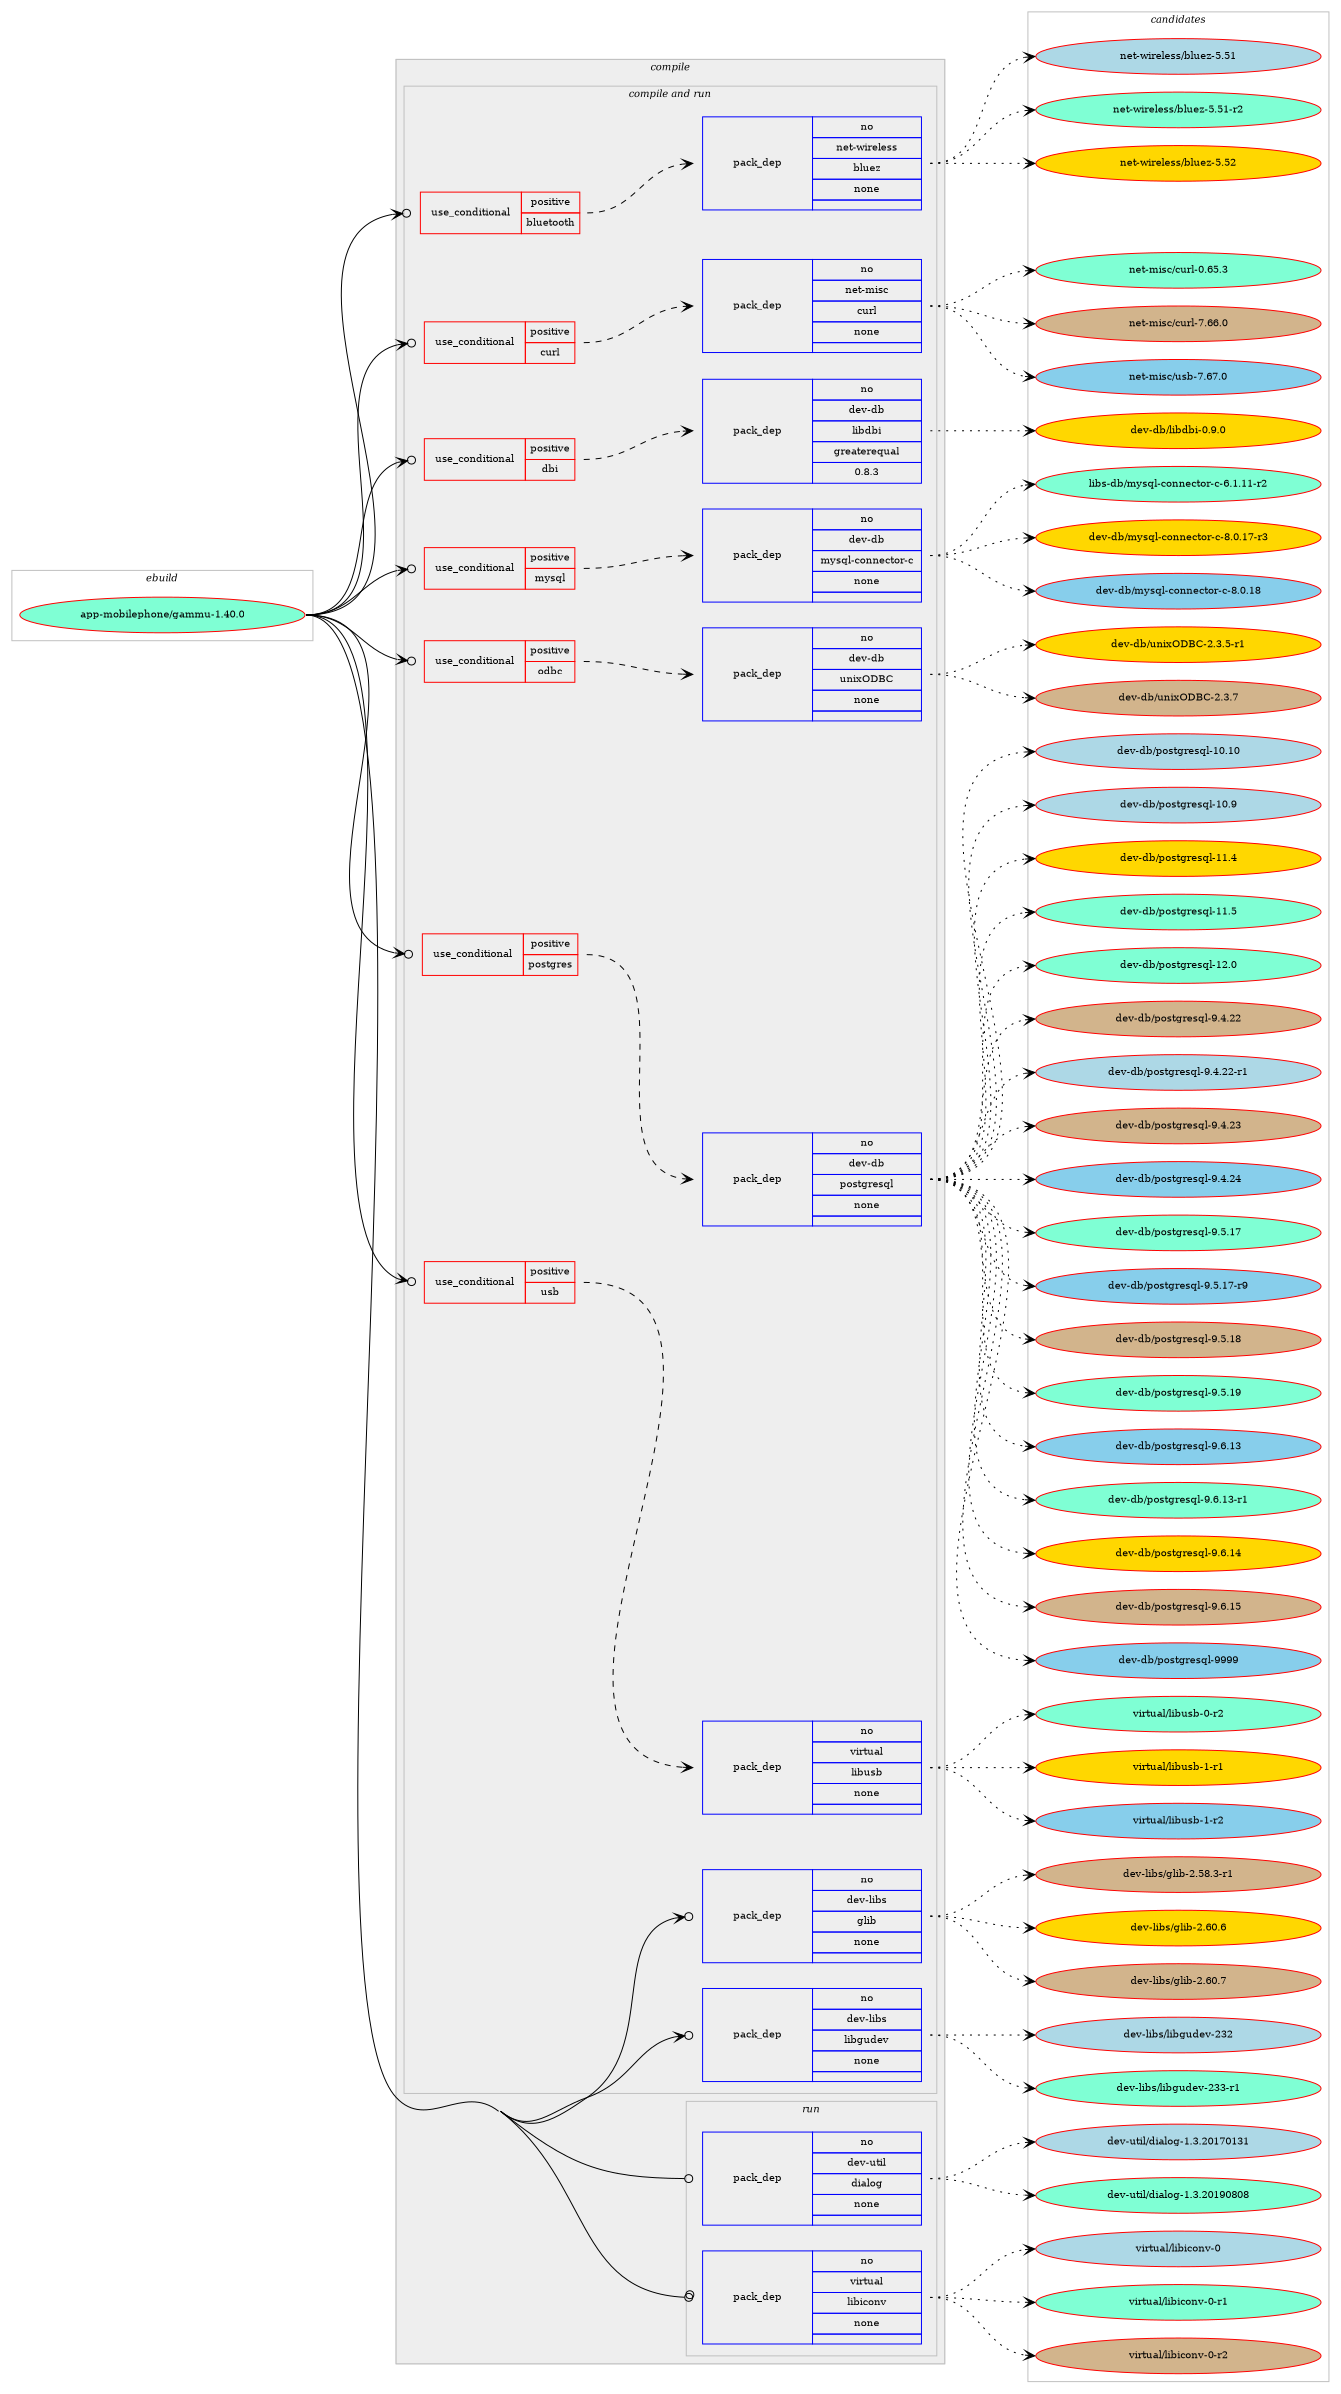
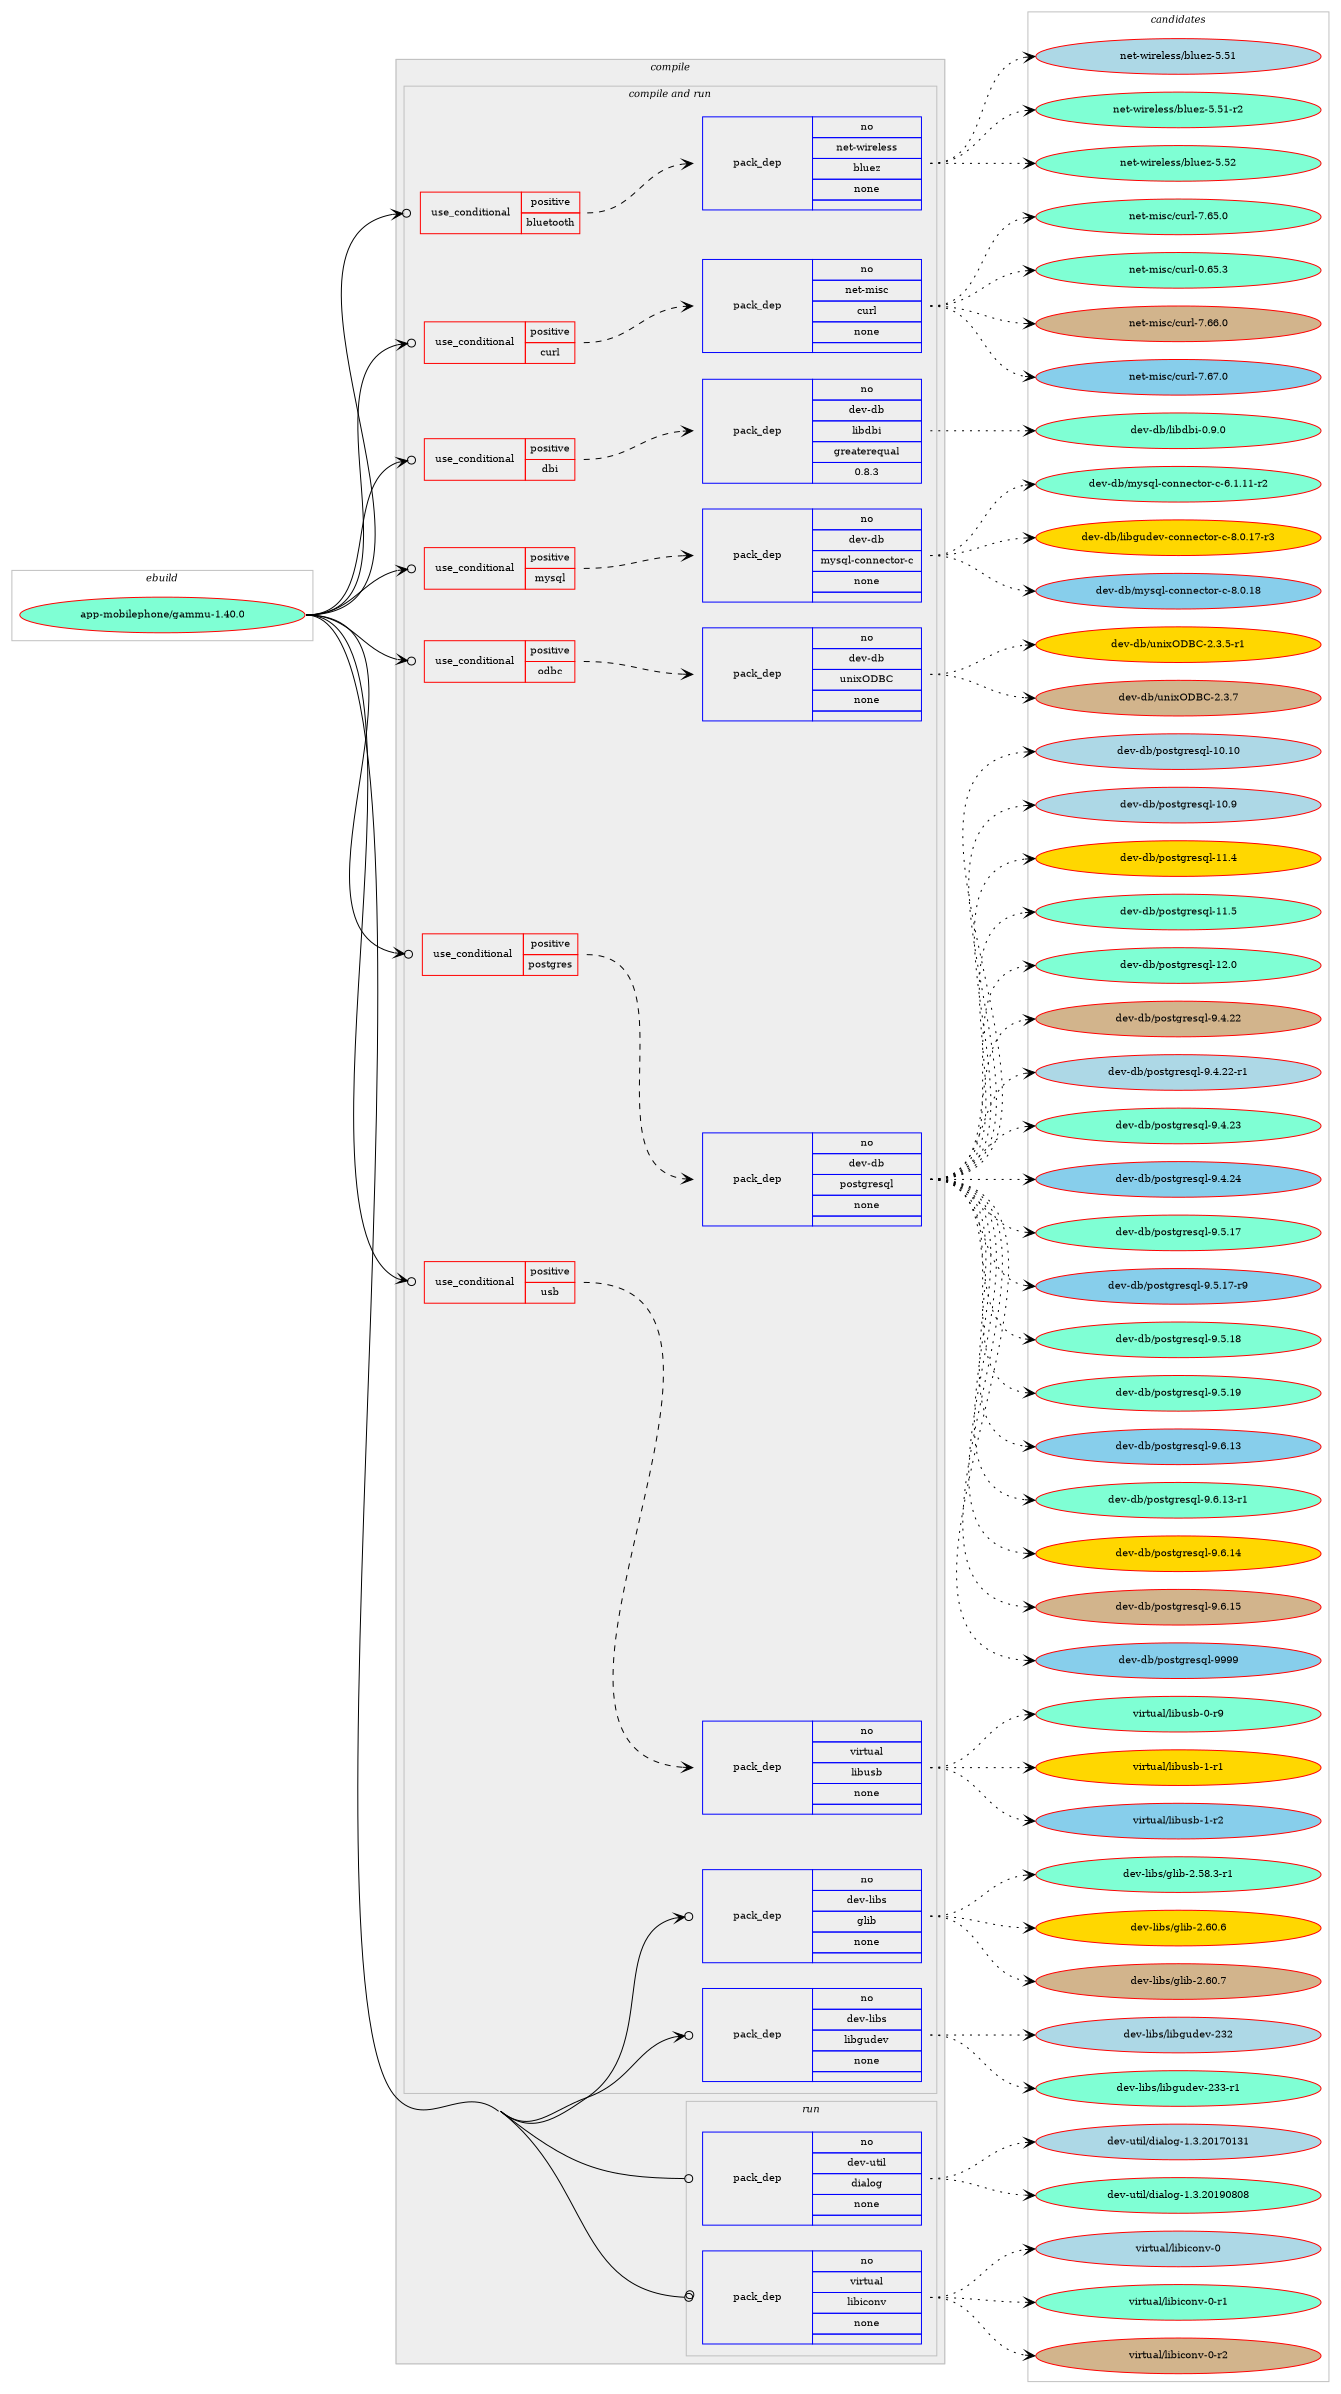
node "net-wireless/bluez-5.52": fillcolor gold -> aquamarine
node "net-misc/curl-7.65.0": added
node "net-misc/usb-7.67.0": label "net-misc/usb-7.67.0" -> "net-misc/curl-7.67.0"
node "dev-db/libdbi-0.9.0": fillcolor gold -> aquamarine
node "libs-db/mysql-connector-c-6.1.11-r2": label "libs-db/mysql-connector-c-6.1.11-r2" -> "dev-db/mysql-connector-c-6.1.11-r2"
node "dev-db/mysql-connector-c-8.0.17-r3": label "dev-db/mysql-connector-c-8.0.17-r3" -> "dev-db/libgudev-connector-c-8.0.17-r3"
node "dev-db/postgresql-9.4.23": fillcolor tan -> aquamarine
node "dev-db/postgresql-9.5.18": fillcolor tan -> aquamarine
node "virtual/libusb-0-r2": label "virtual/libusb-0-r2" -> "virtual/libusb-0-r9"
node "dev-libs/glib-2.58.3-r1": fillcolor tan -> aquamarine
